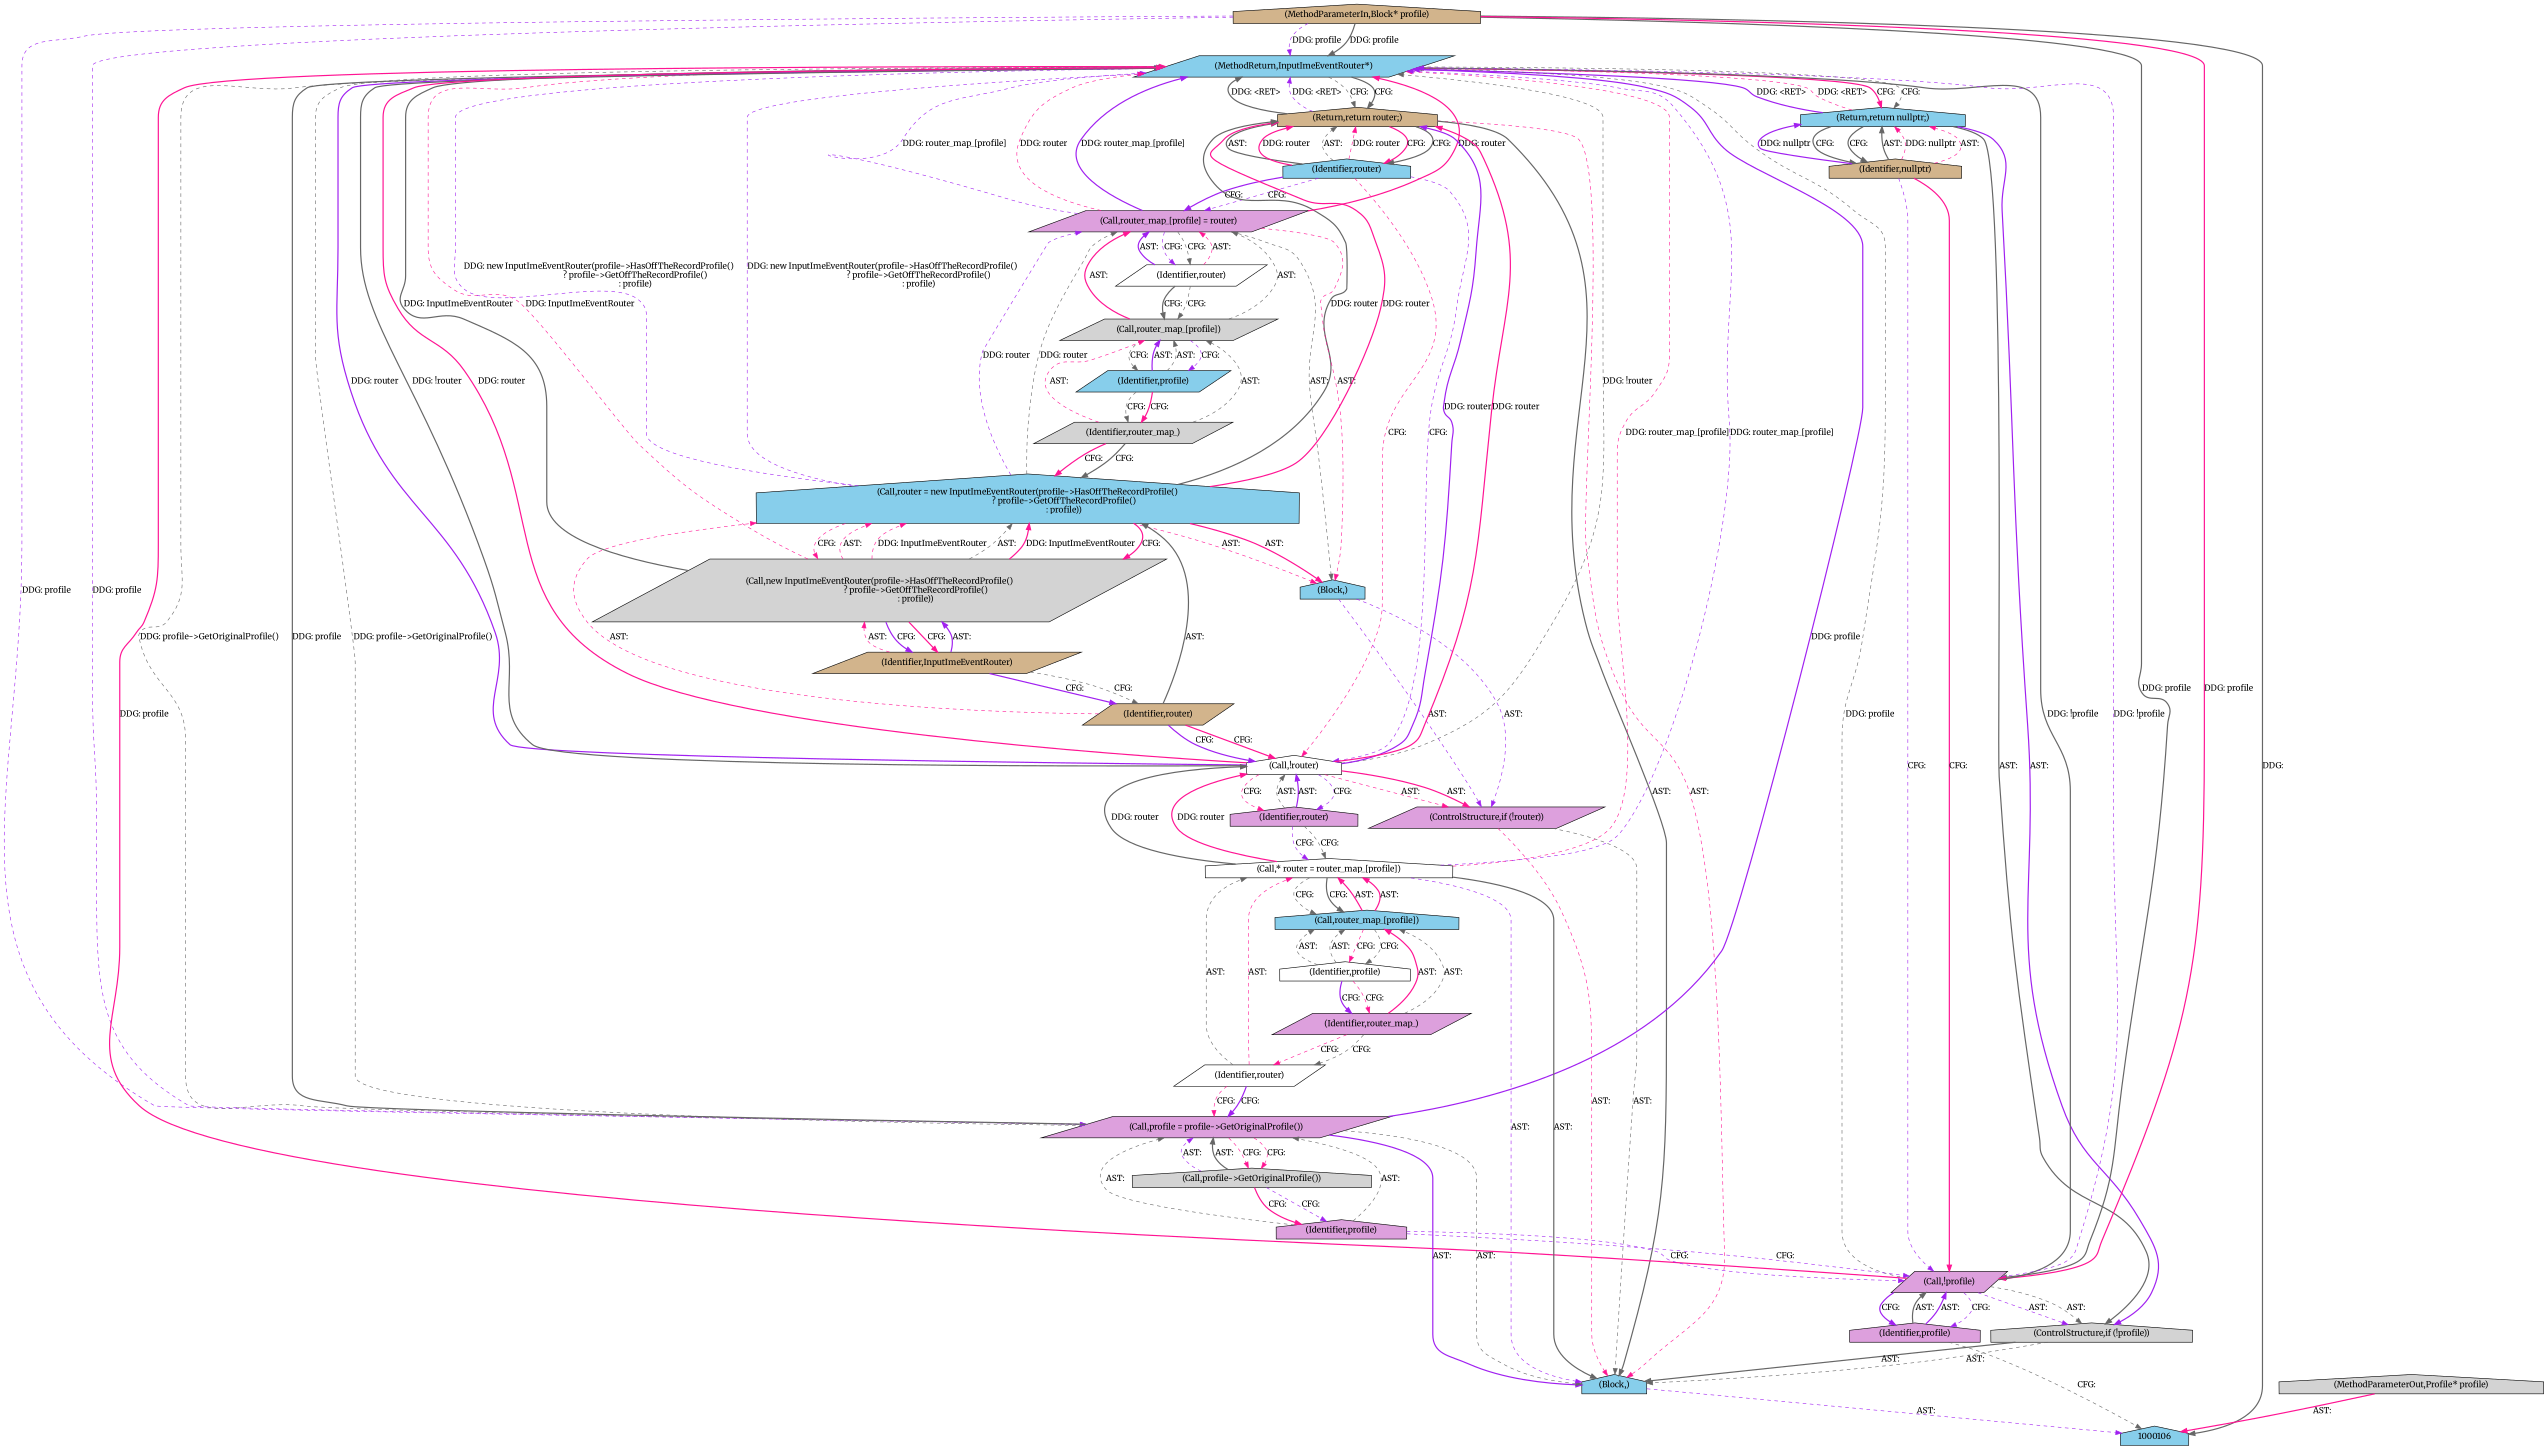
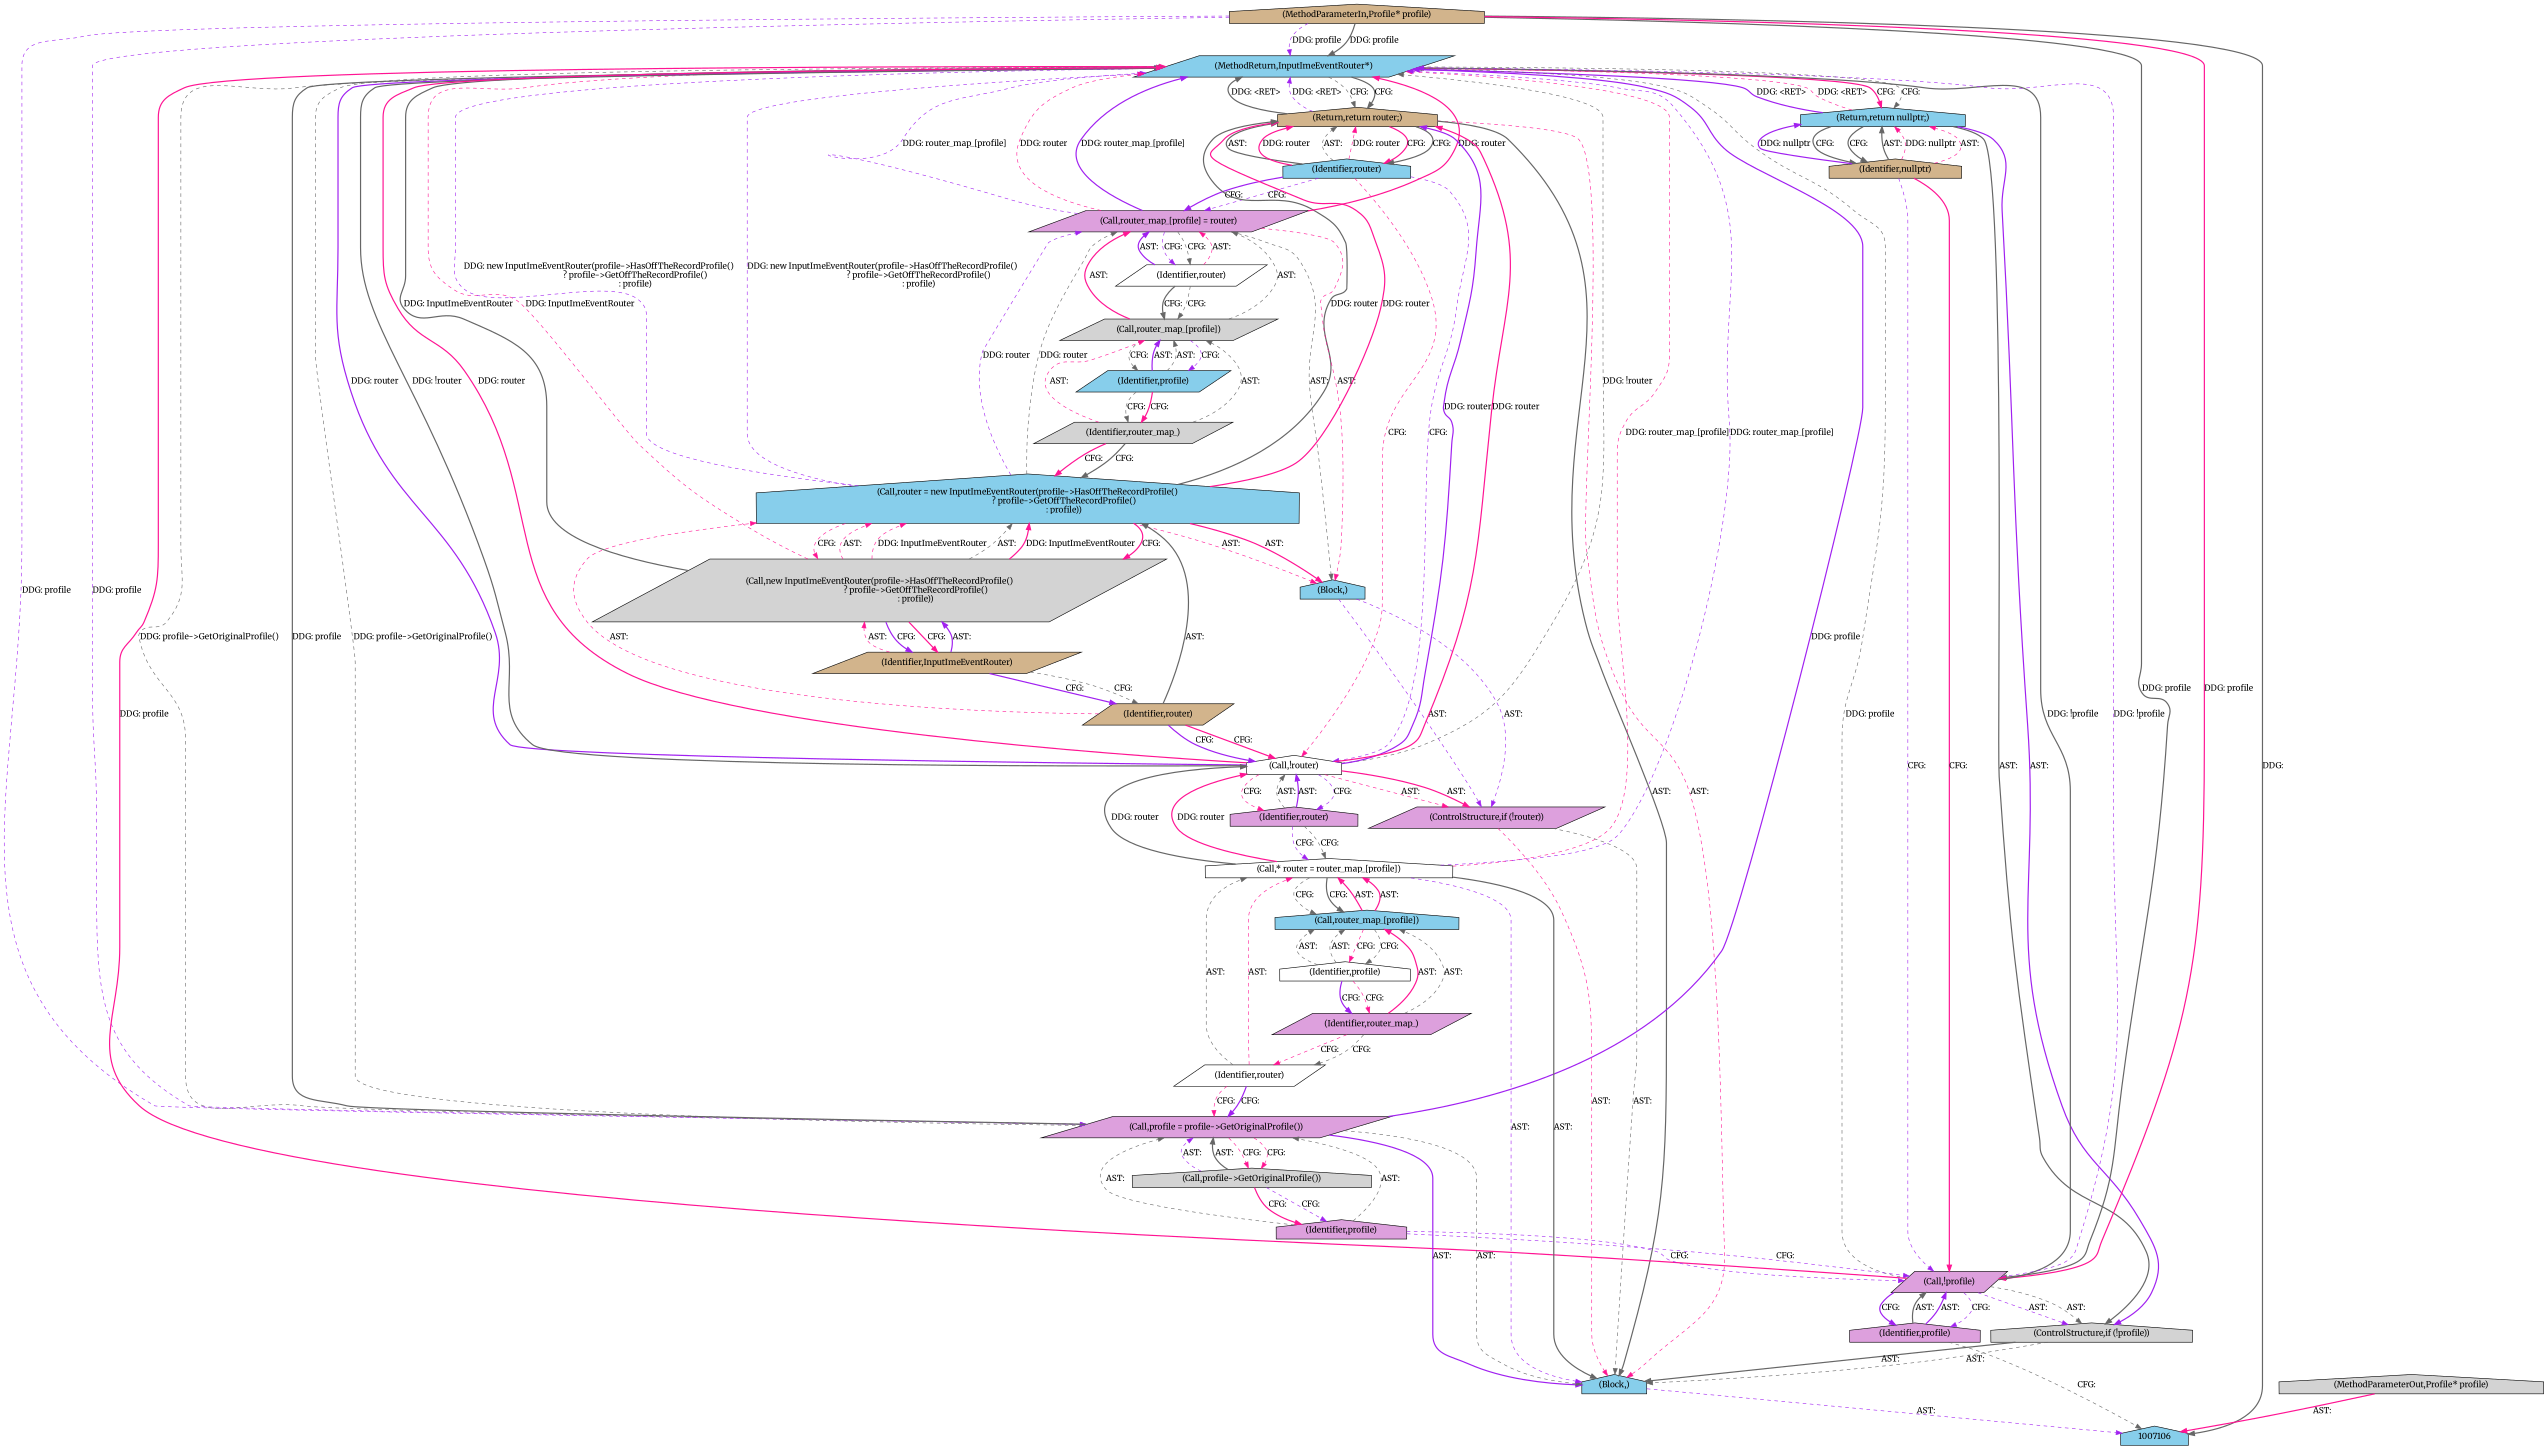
node "(MethodParameterIn,Block* profile)": label "(MethodParameterIn,Block* profile)" -> "(MethodParameterIn,Profile* profile)"
node "1000106": label "1000106" -> "1007106"
